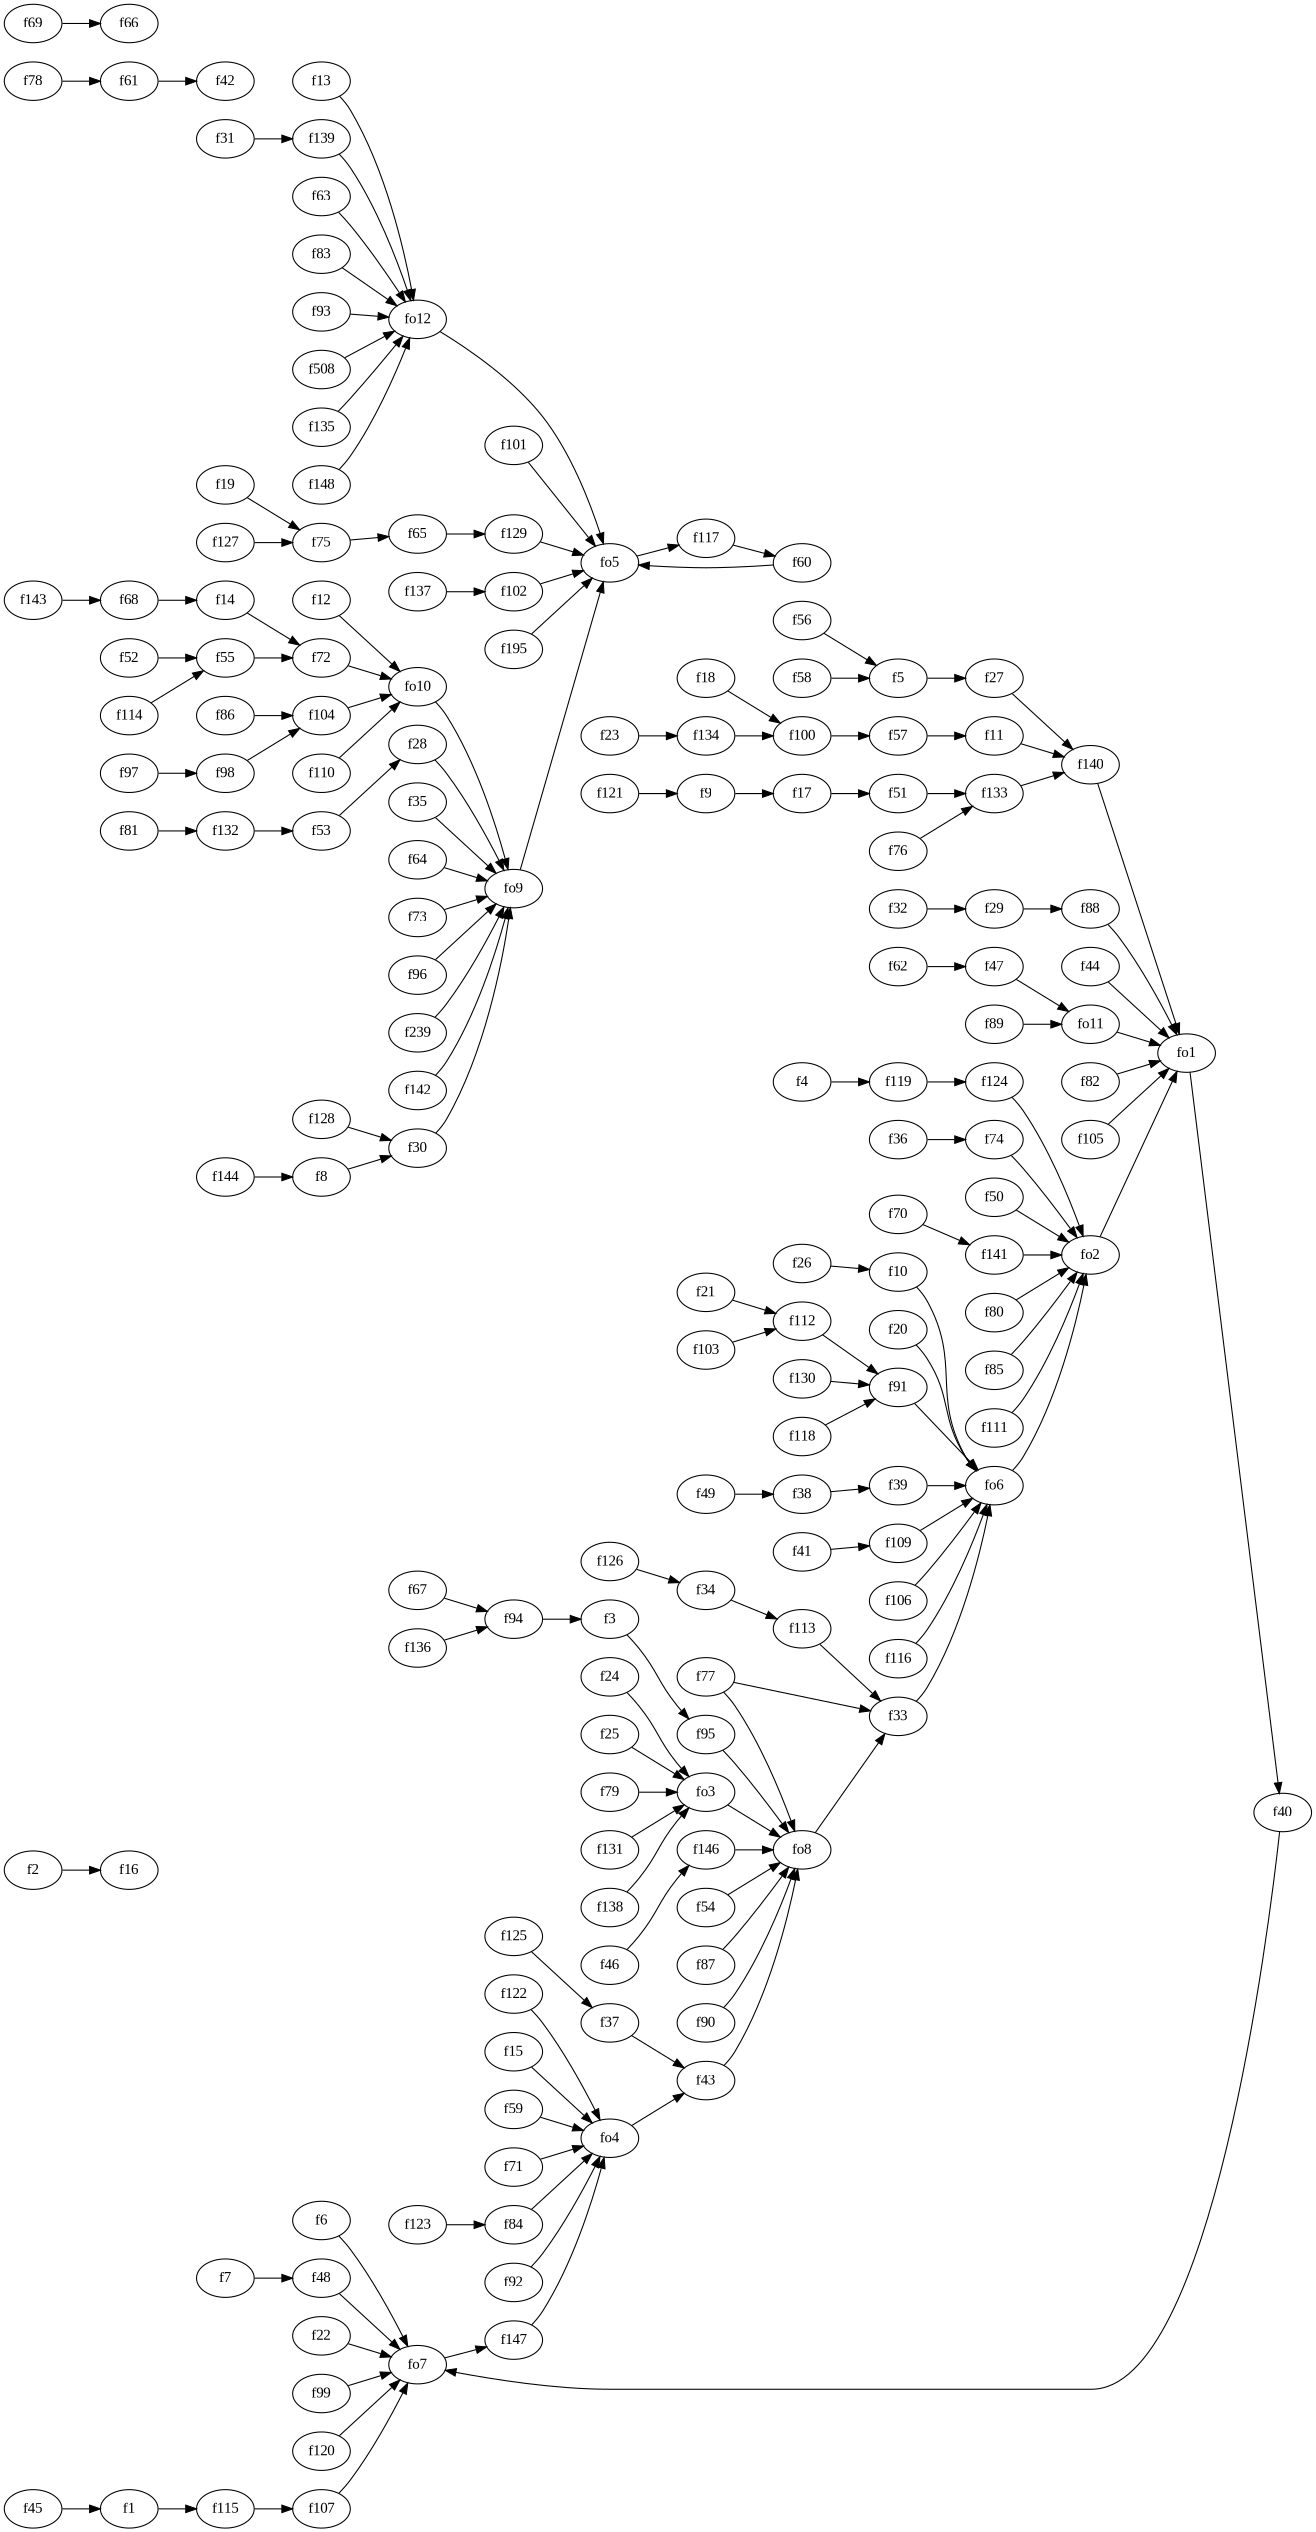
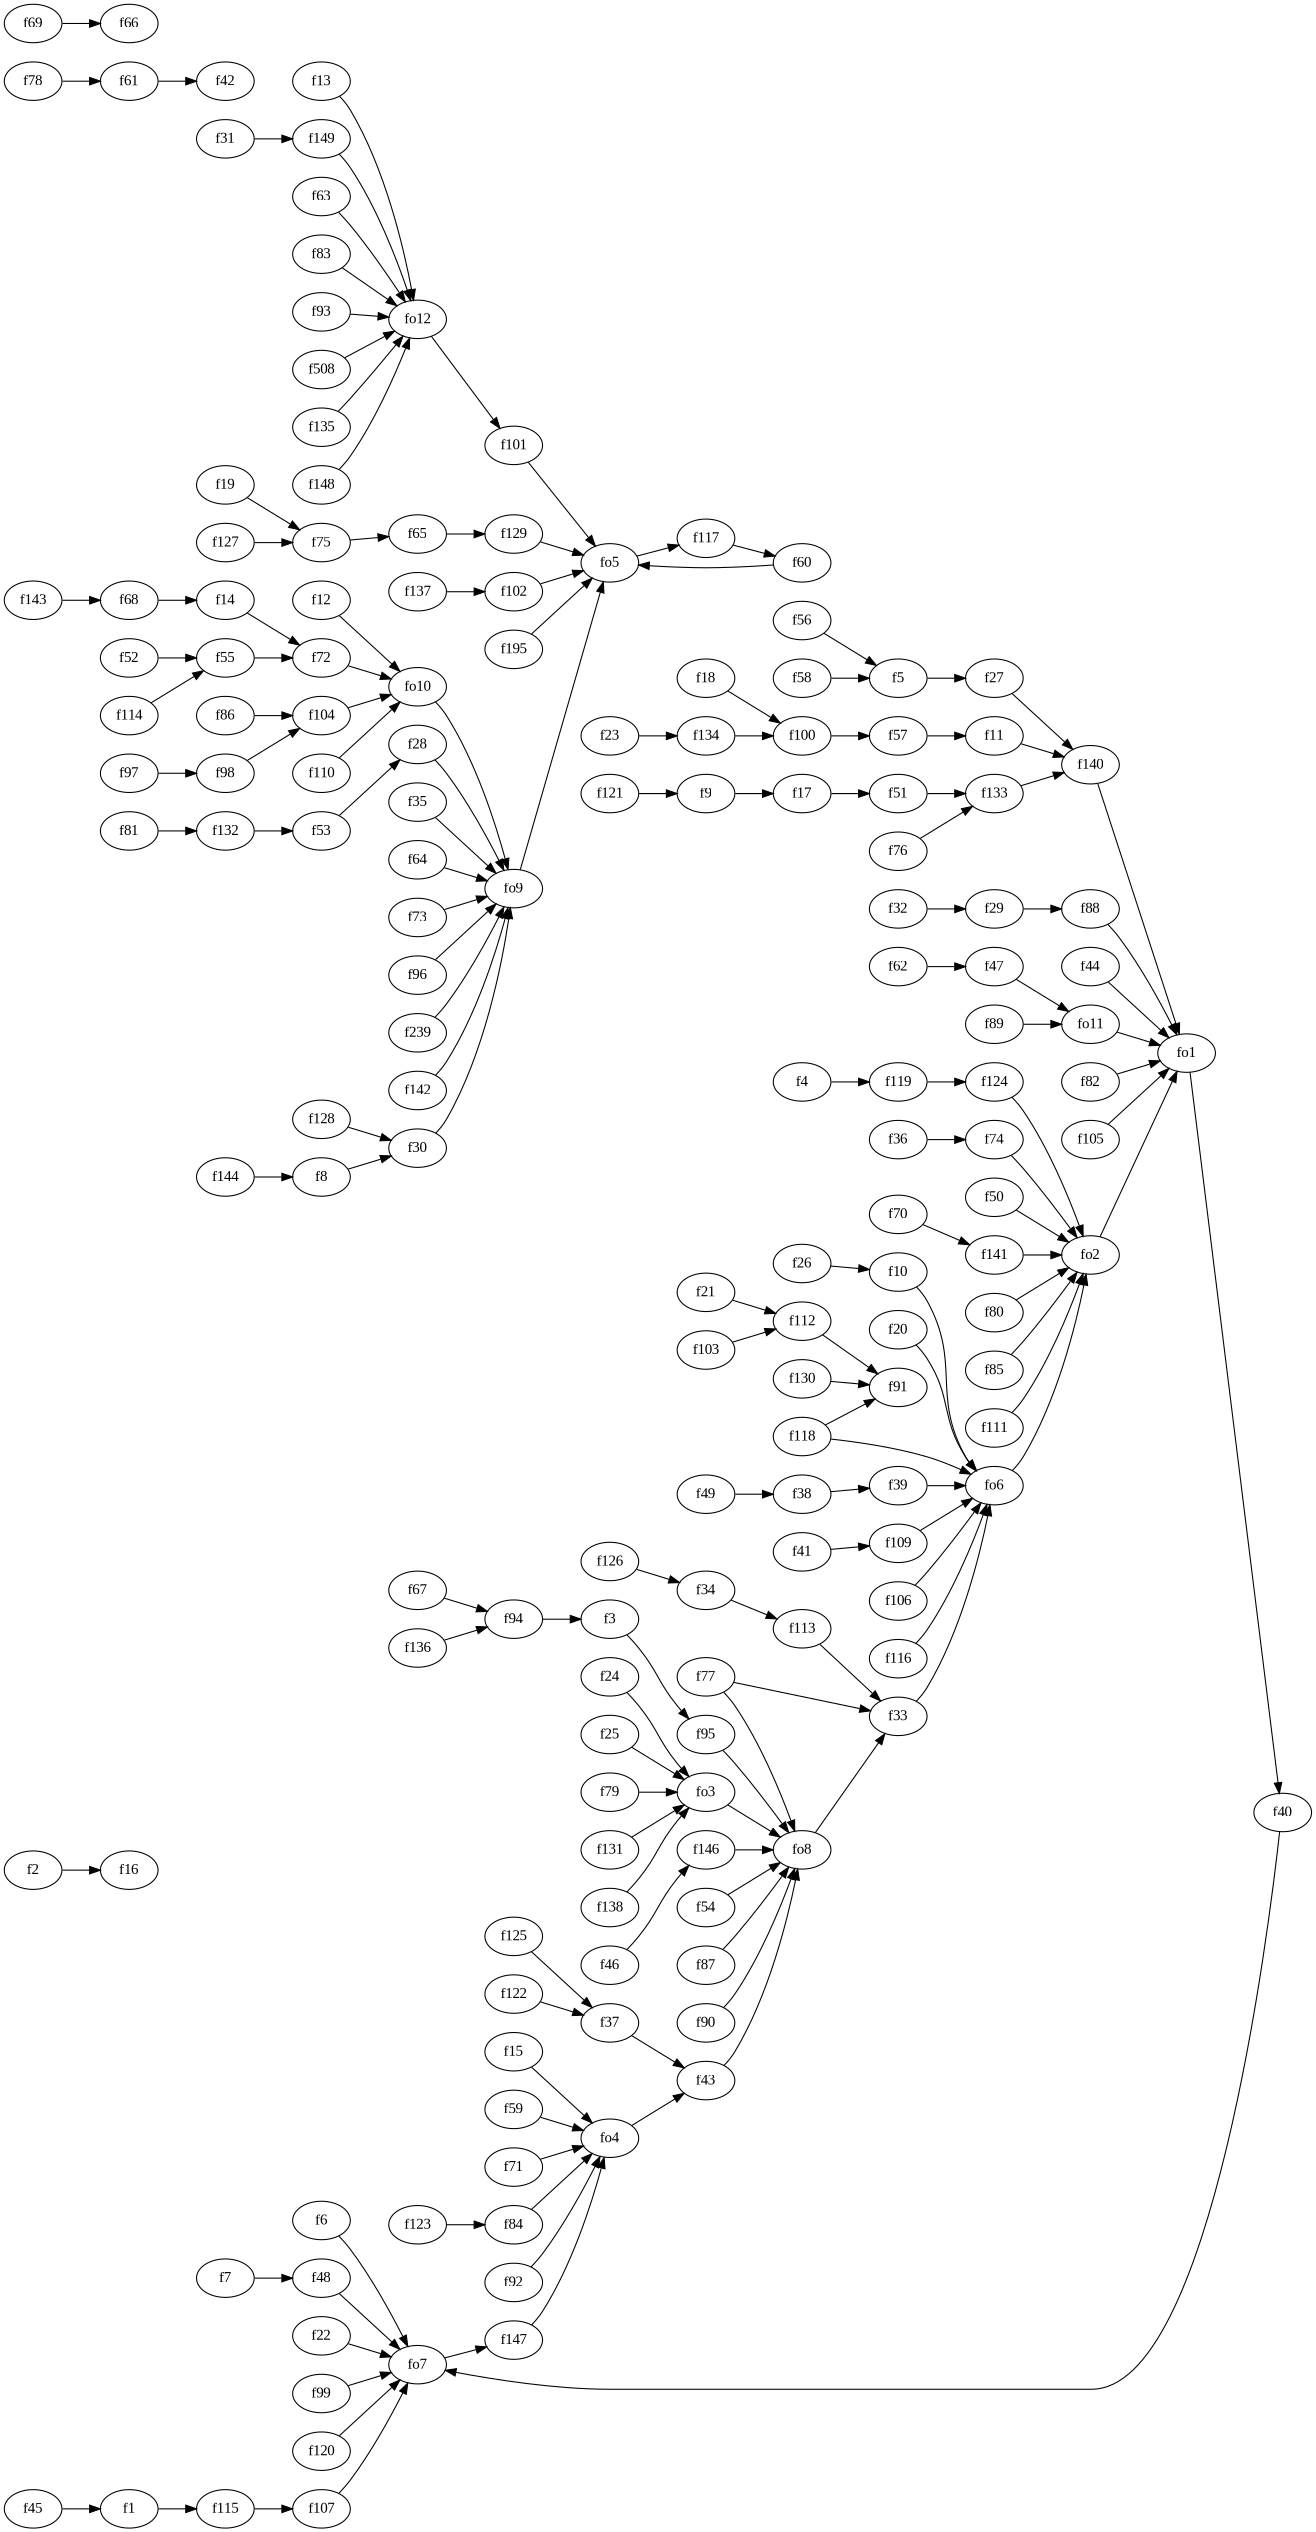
node "f139": label "f139" -> "f149"
edge "fo12" -> "fo5": now "fo12" -> "f101"
edge "f91" -> "fo6": now "f118" -> "fo6"
edge "f122" -> "fo4": now "f122" -> "f37"
